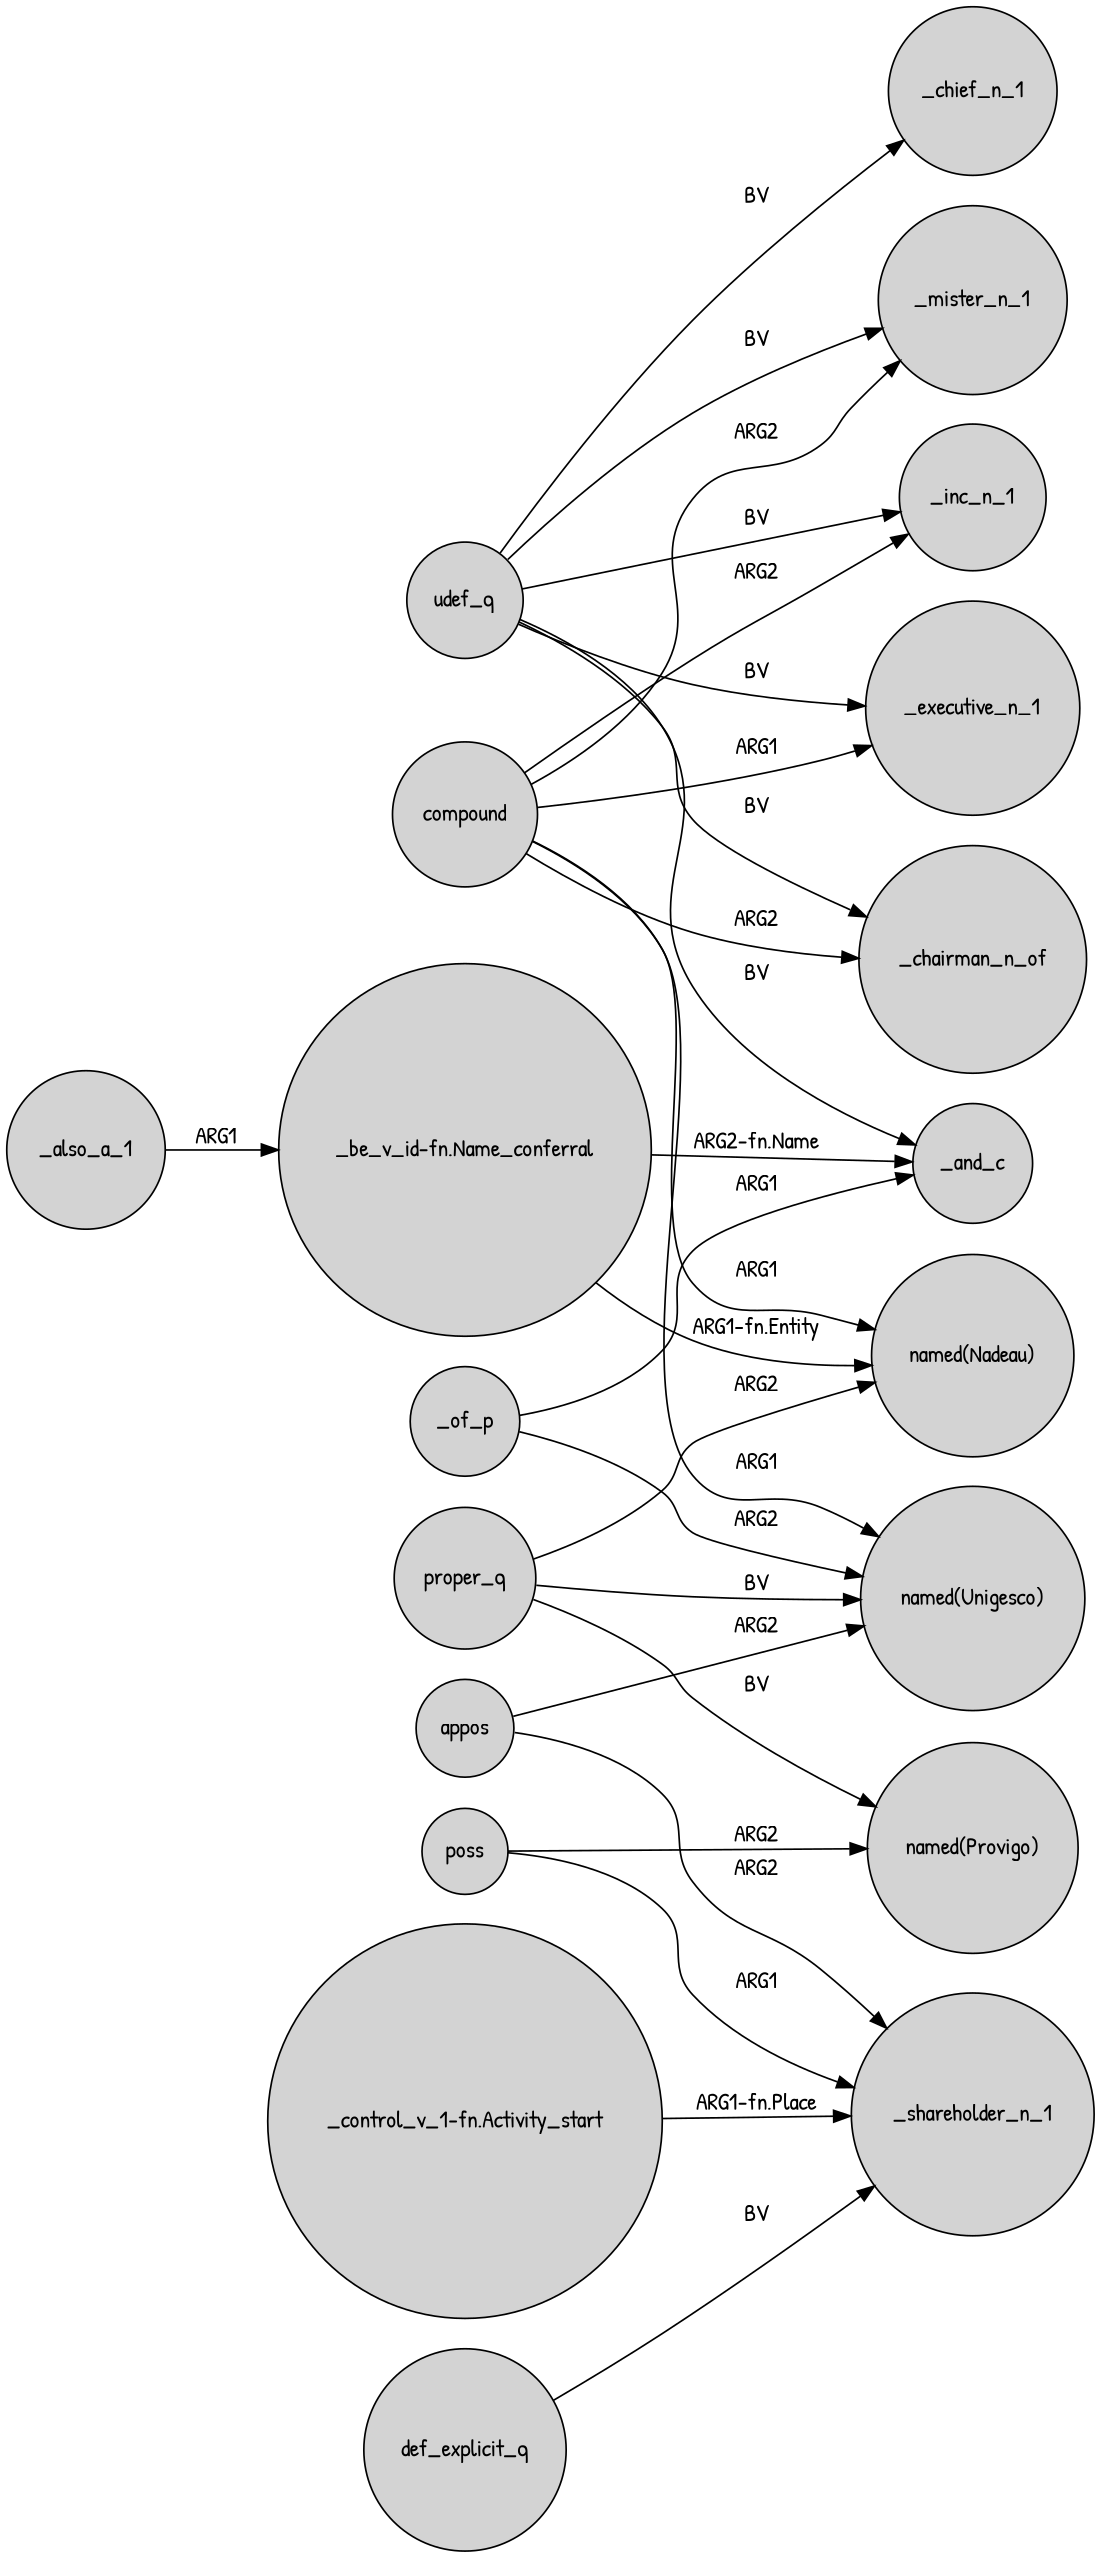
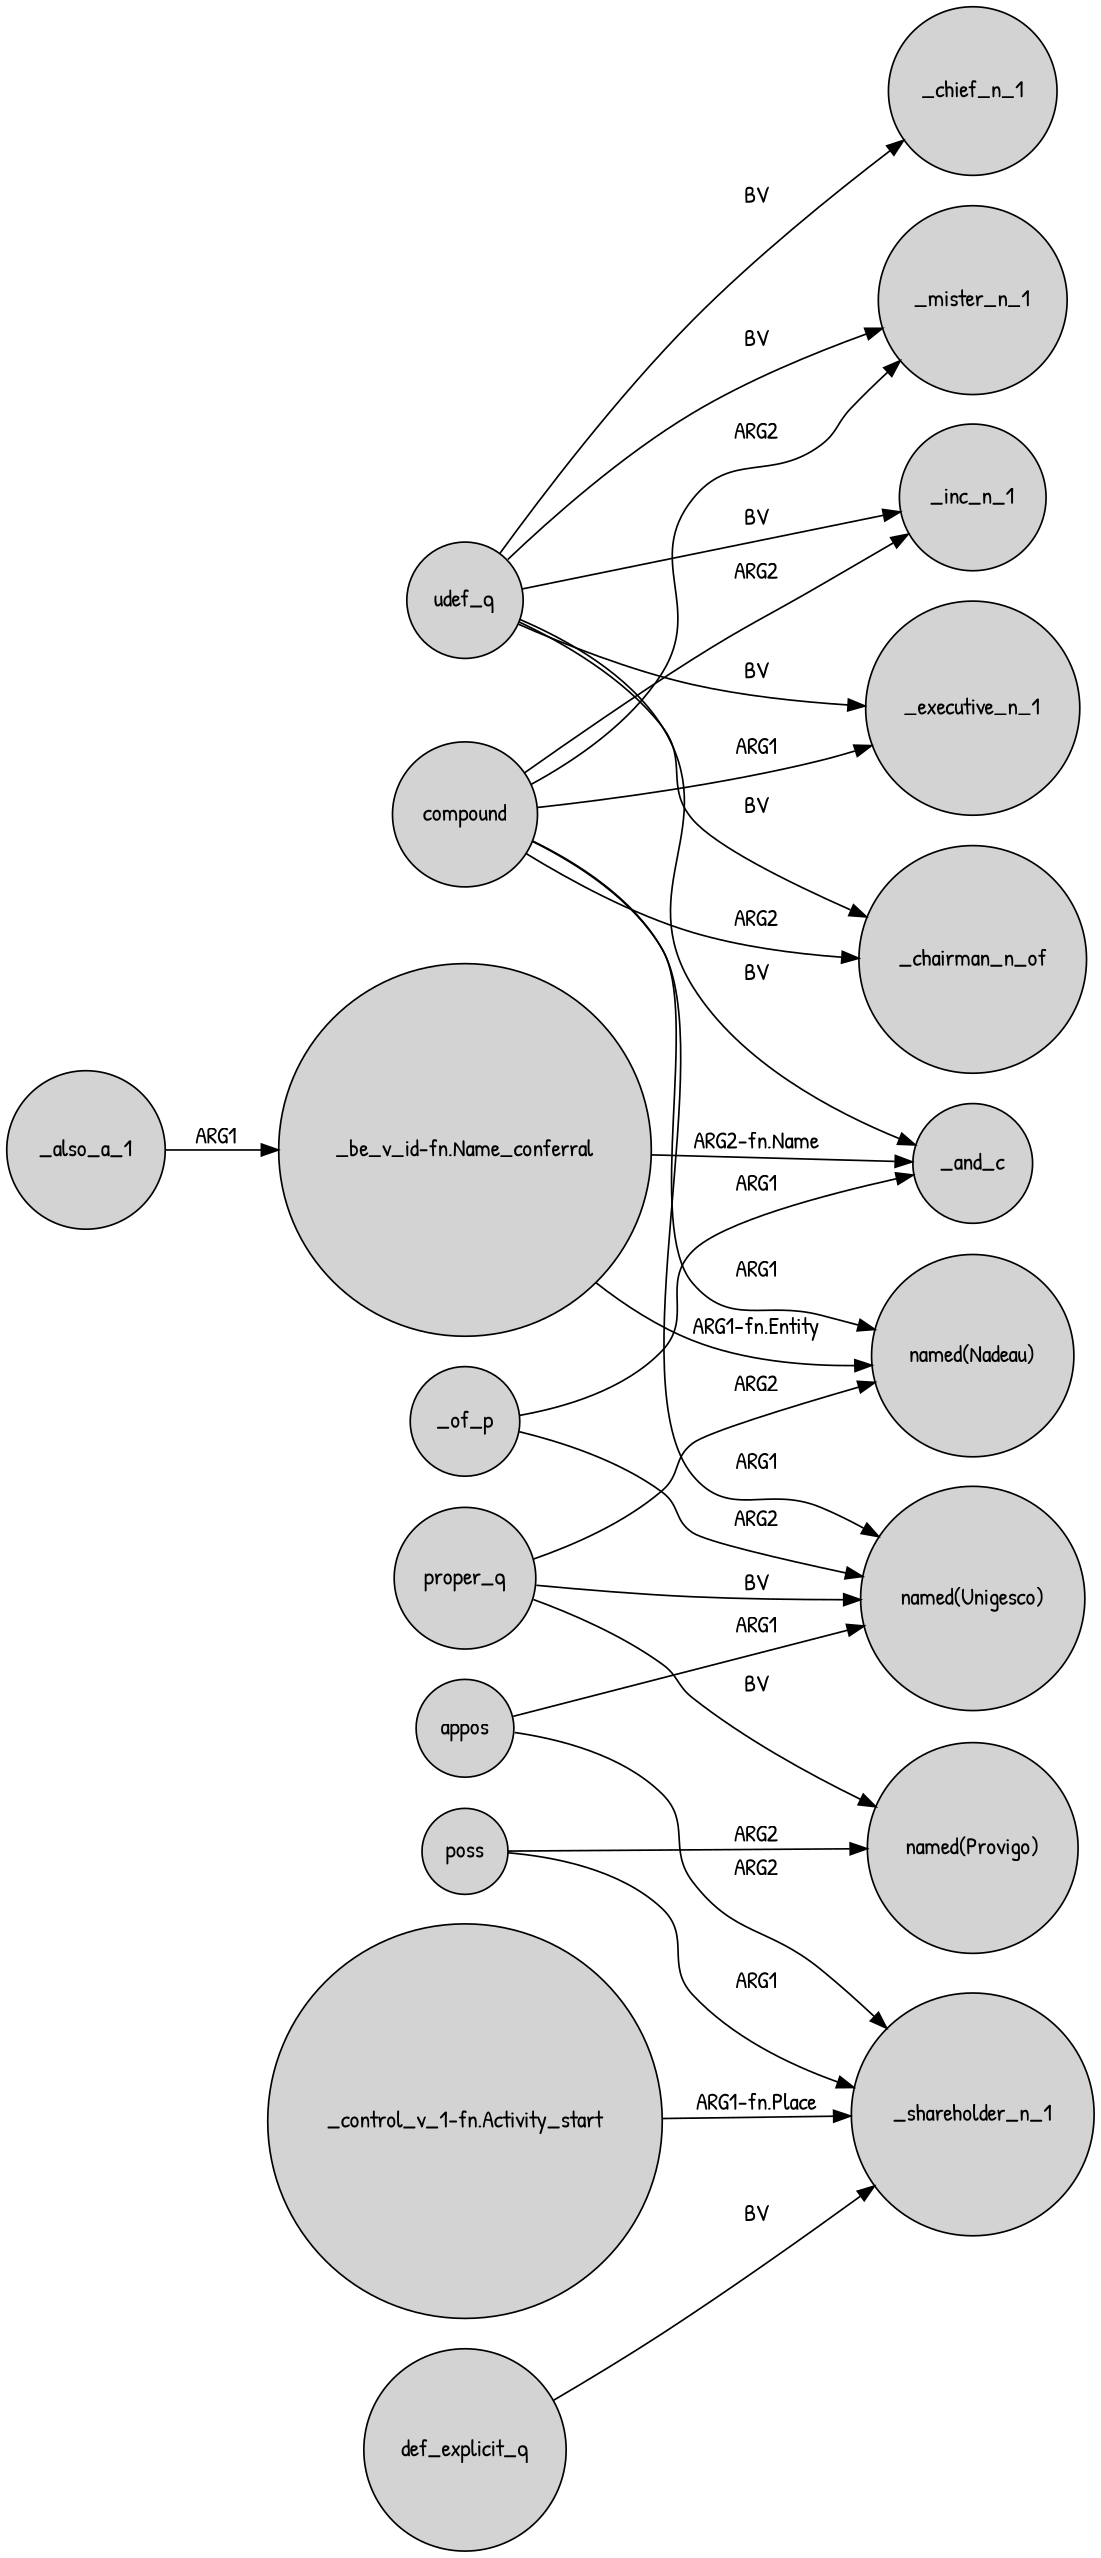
edge "appos" -> "named(Unigesco)": label "ARG2" -> "ARG1"
